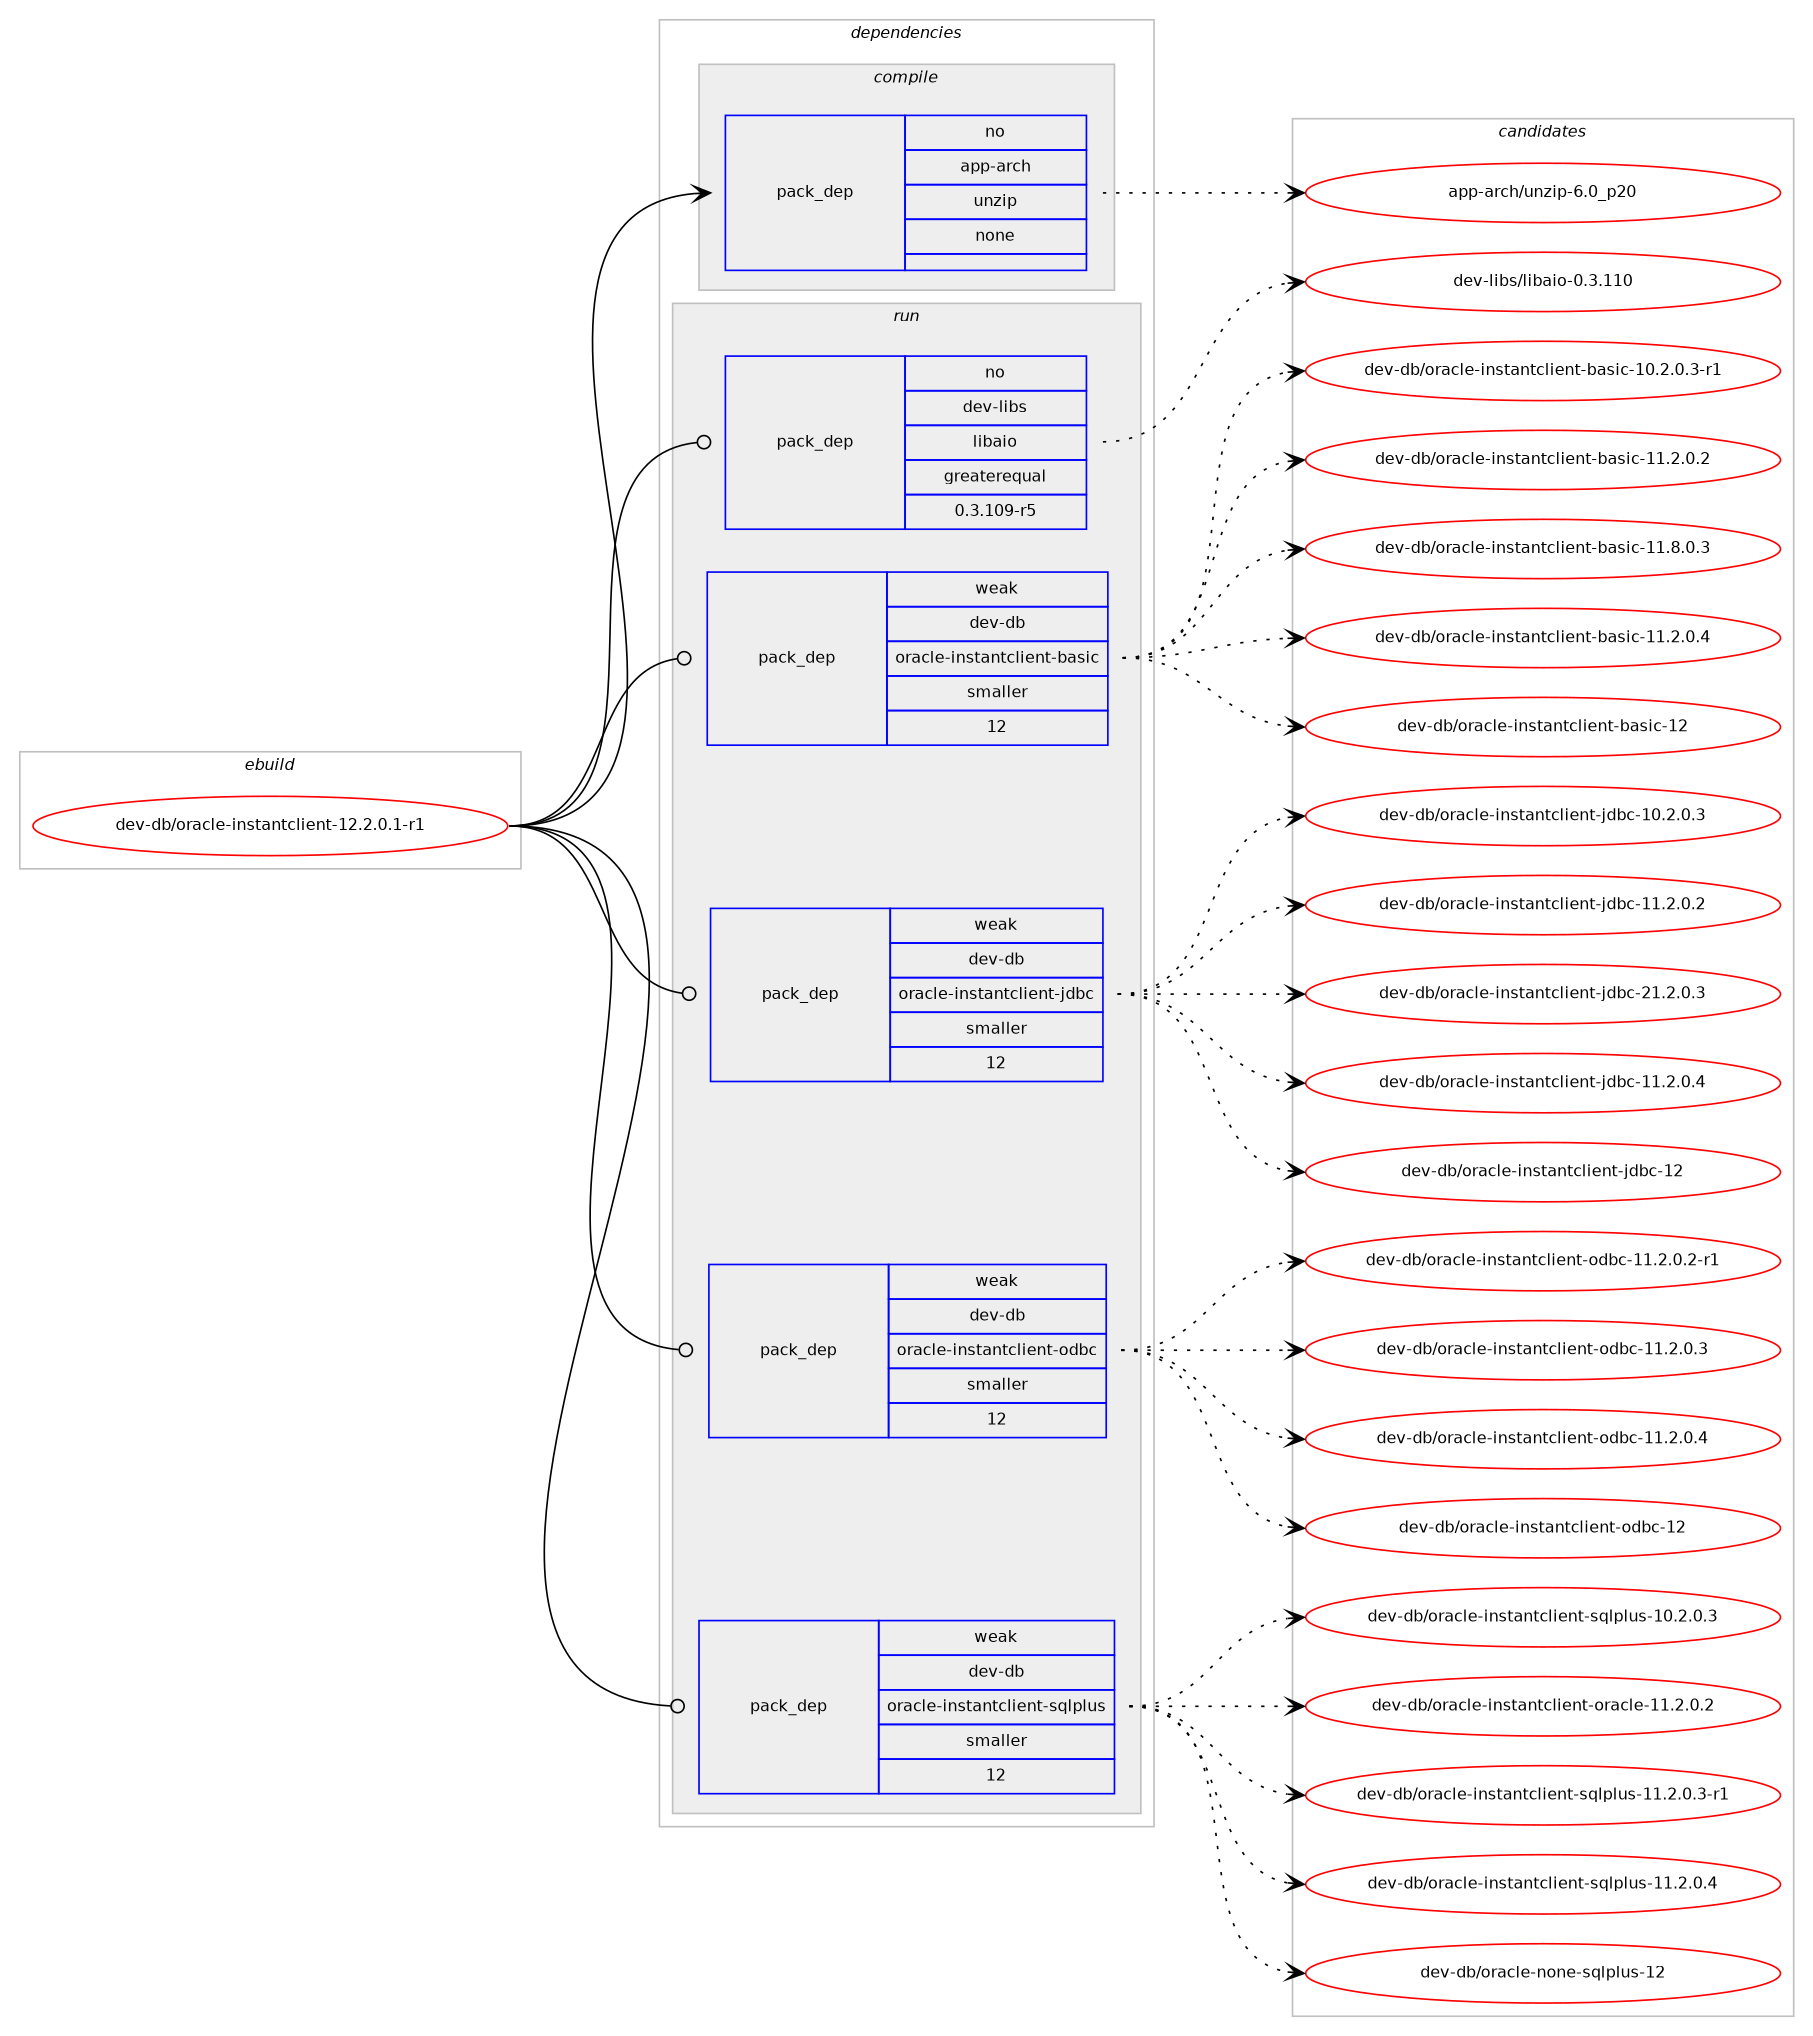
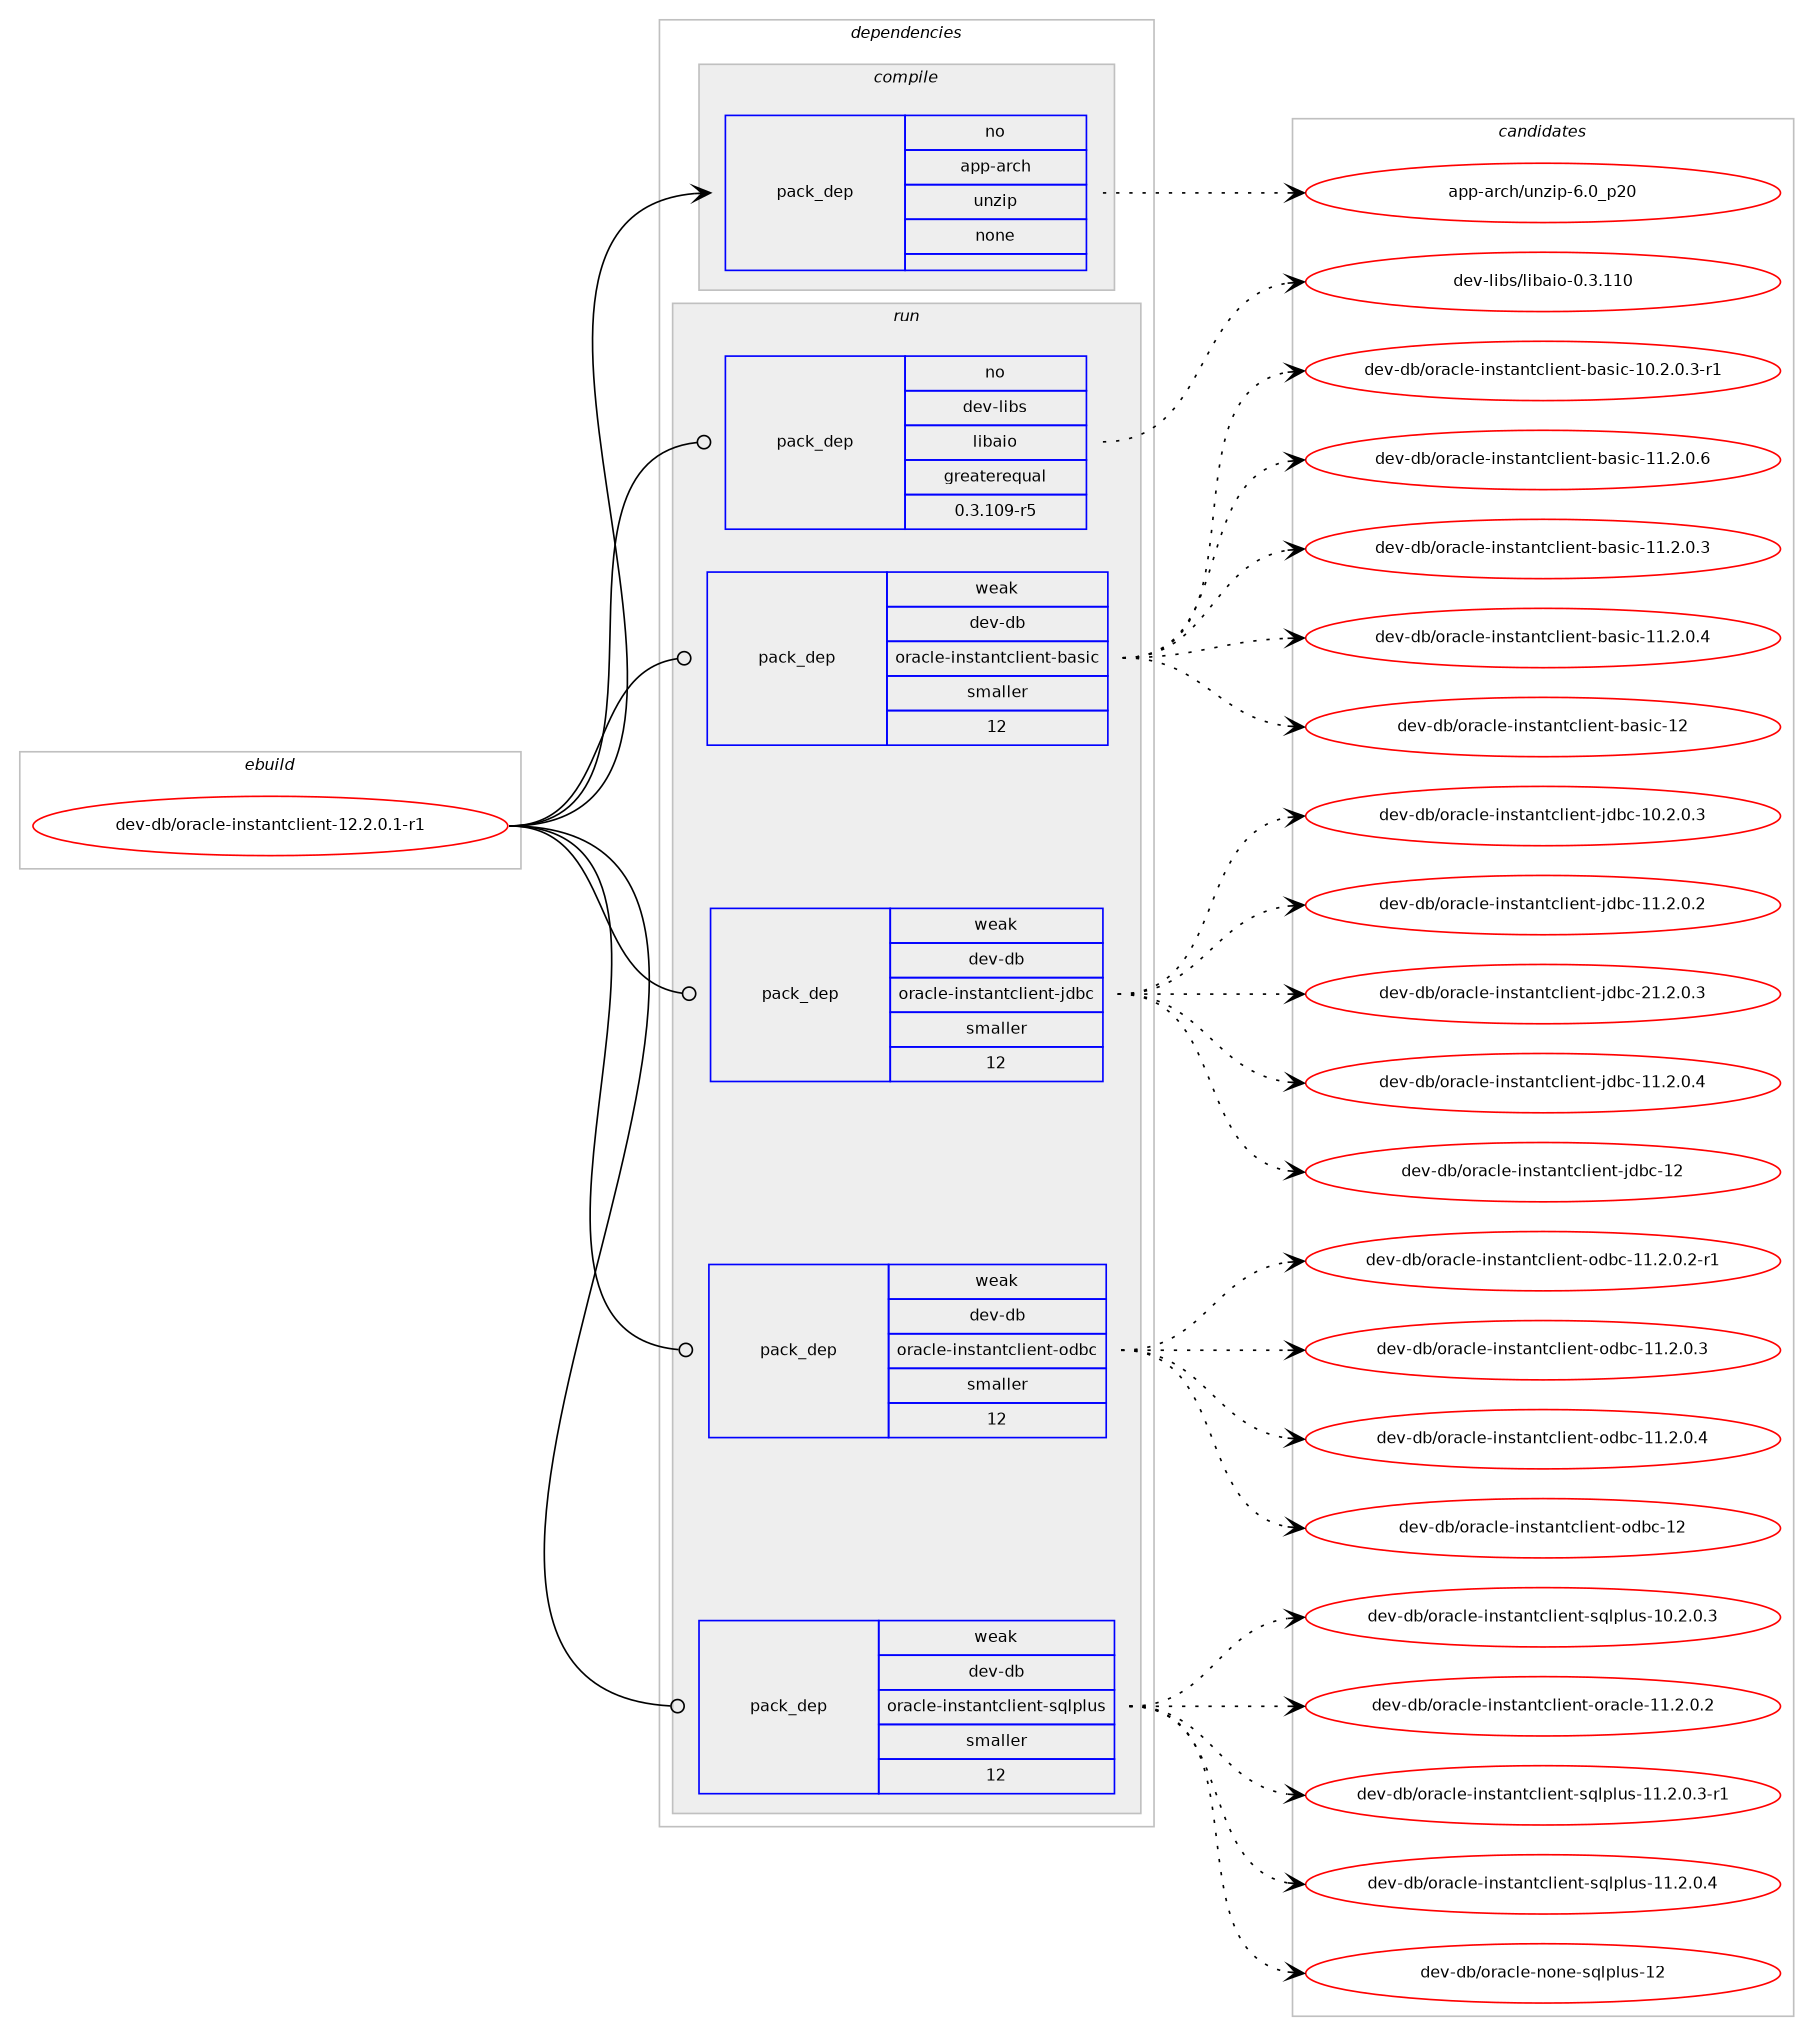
node "dev-db/oracle-instantclient-basic-11.2.0.2": label "dev-db/oracle-instantclient-basic-11.2.0.2" -> "dev-db/oracle-instantclient-basic-11.2.0.6"
node "dev-db/oracle-instantclient-basic-11.8.0.3": label "dev-db/oracle-instantclient-basic-11.8.0.3" -> "dev-db/oracle-instantclient-basic-11.2.0.3"
